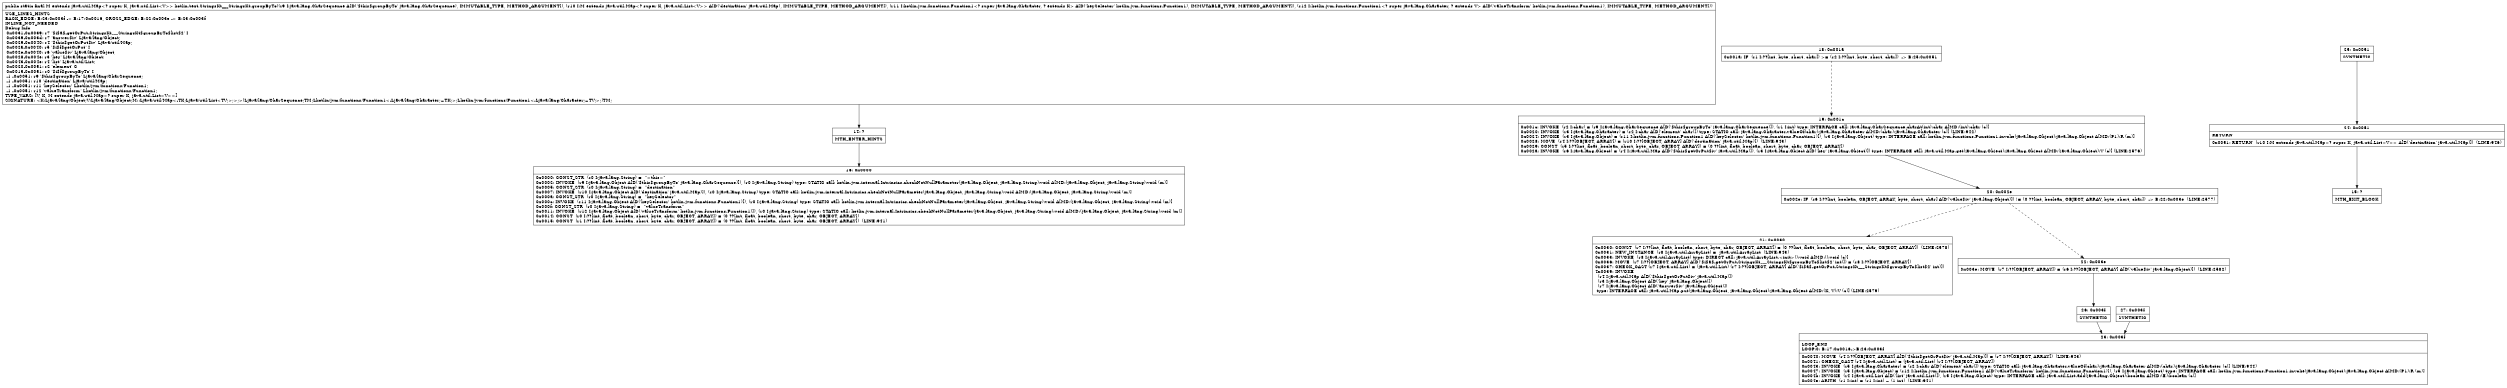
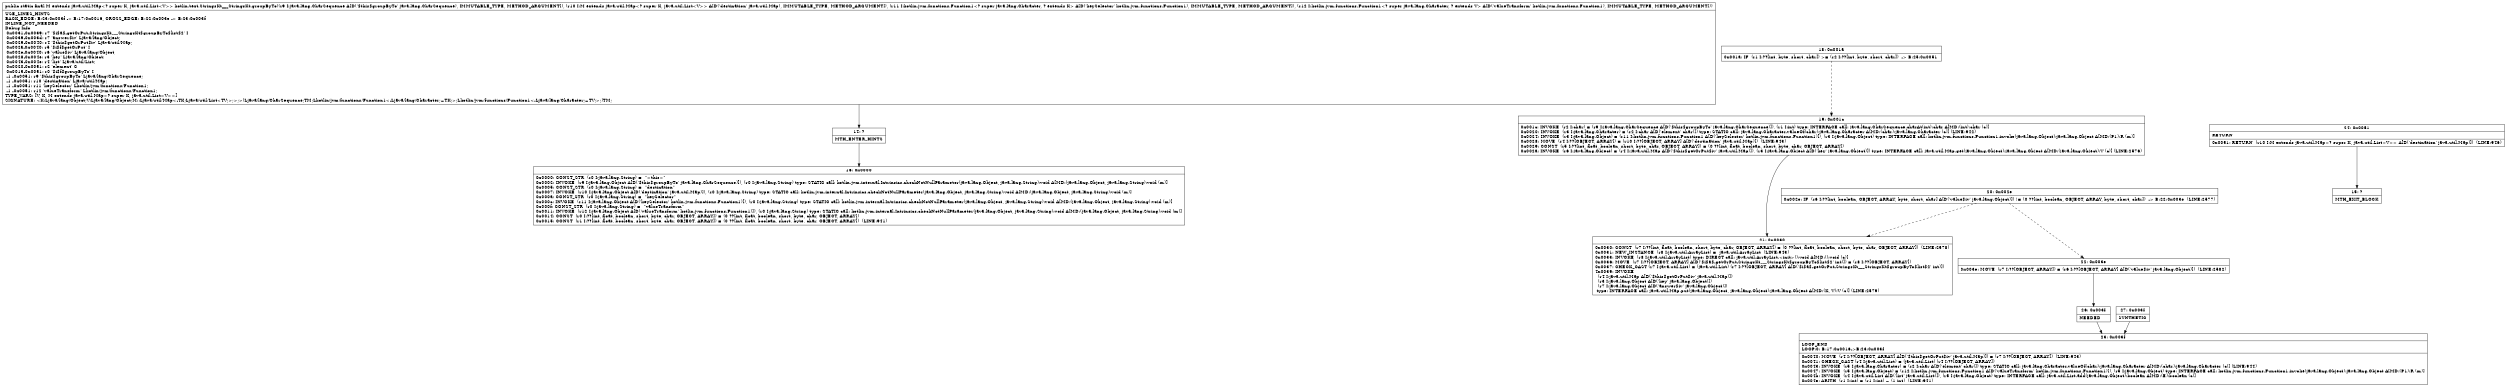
node "25: 0x0051": removed
edge "19: 0x001c" -> "20: 0x002e": now "19: 0x001c" -> "21: 0x0030"
node "26: 0x003f": text "SYNTHETIC" -> "NEEDED"
